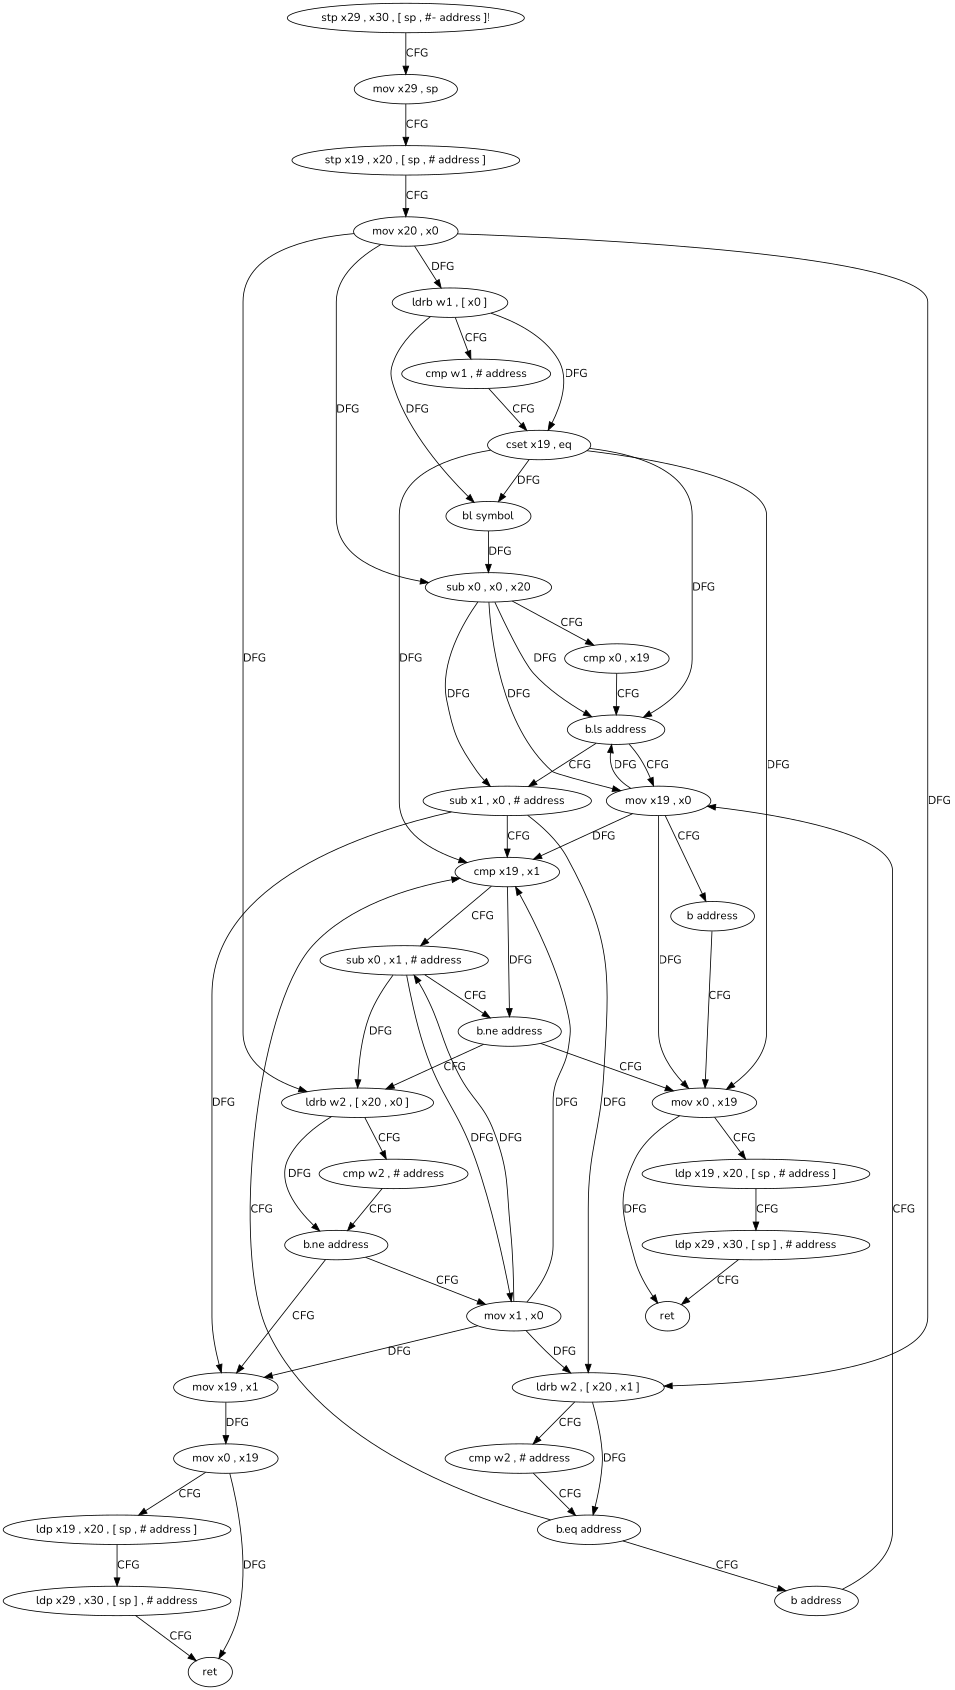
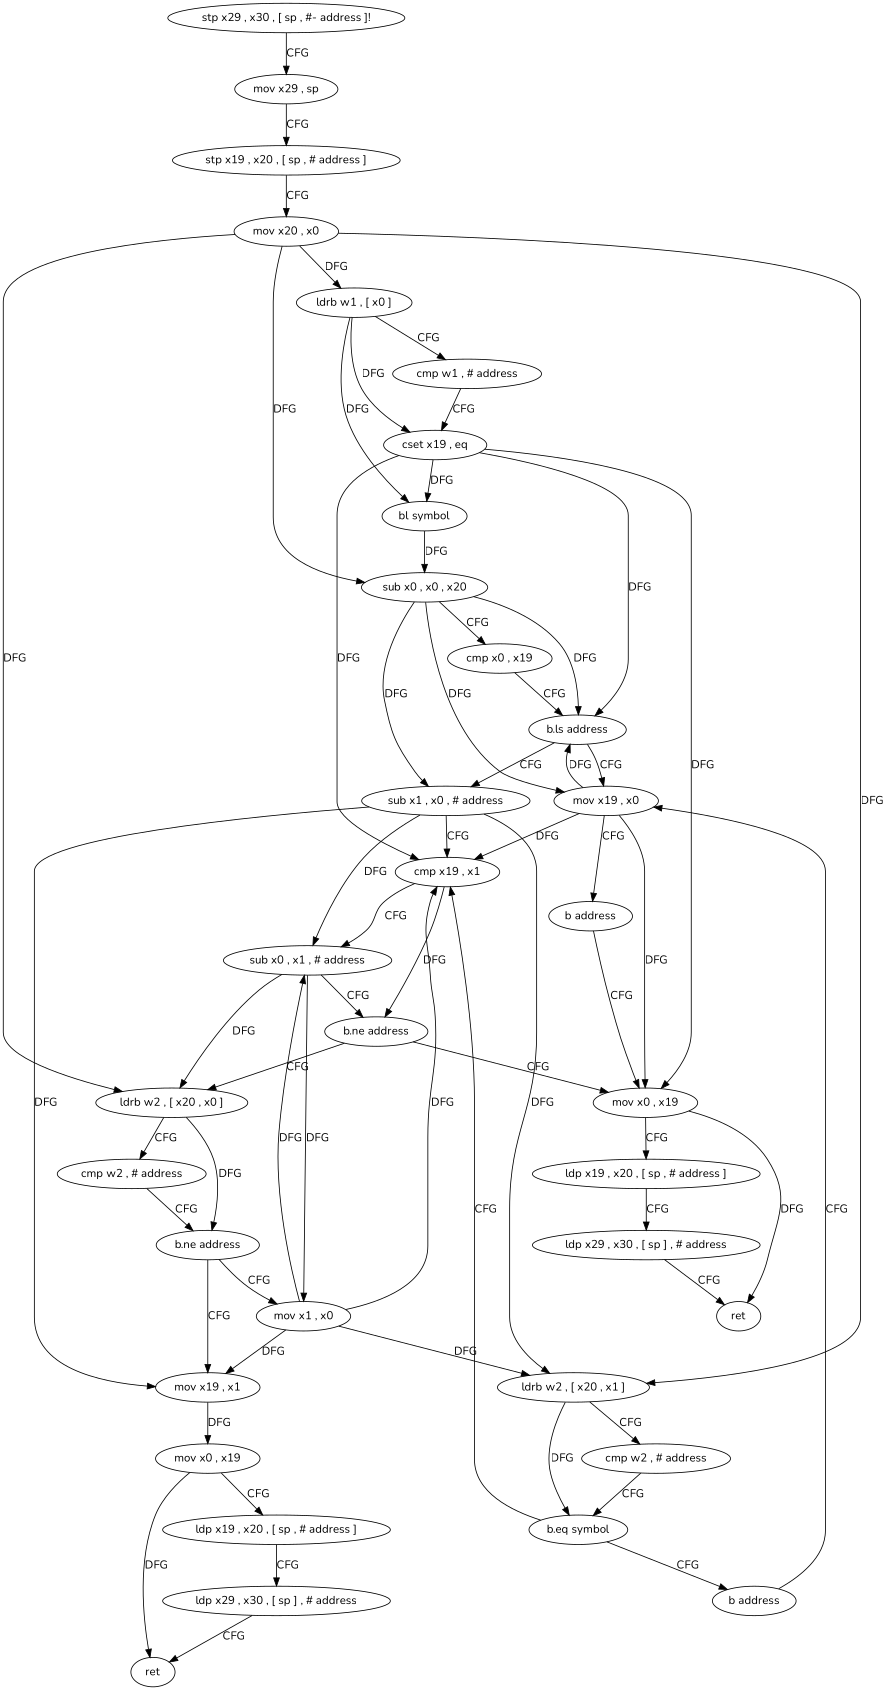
edge "sub x1 , x0 , # address" -> "sub x0 , x1 , # address": added, label "DFG"
node "b.eq address": label "b.eq address" -> "b.eq symbol"
